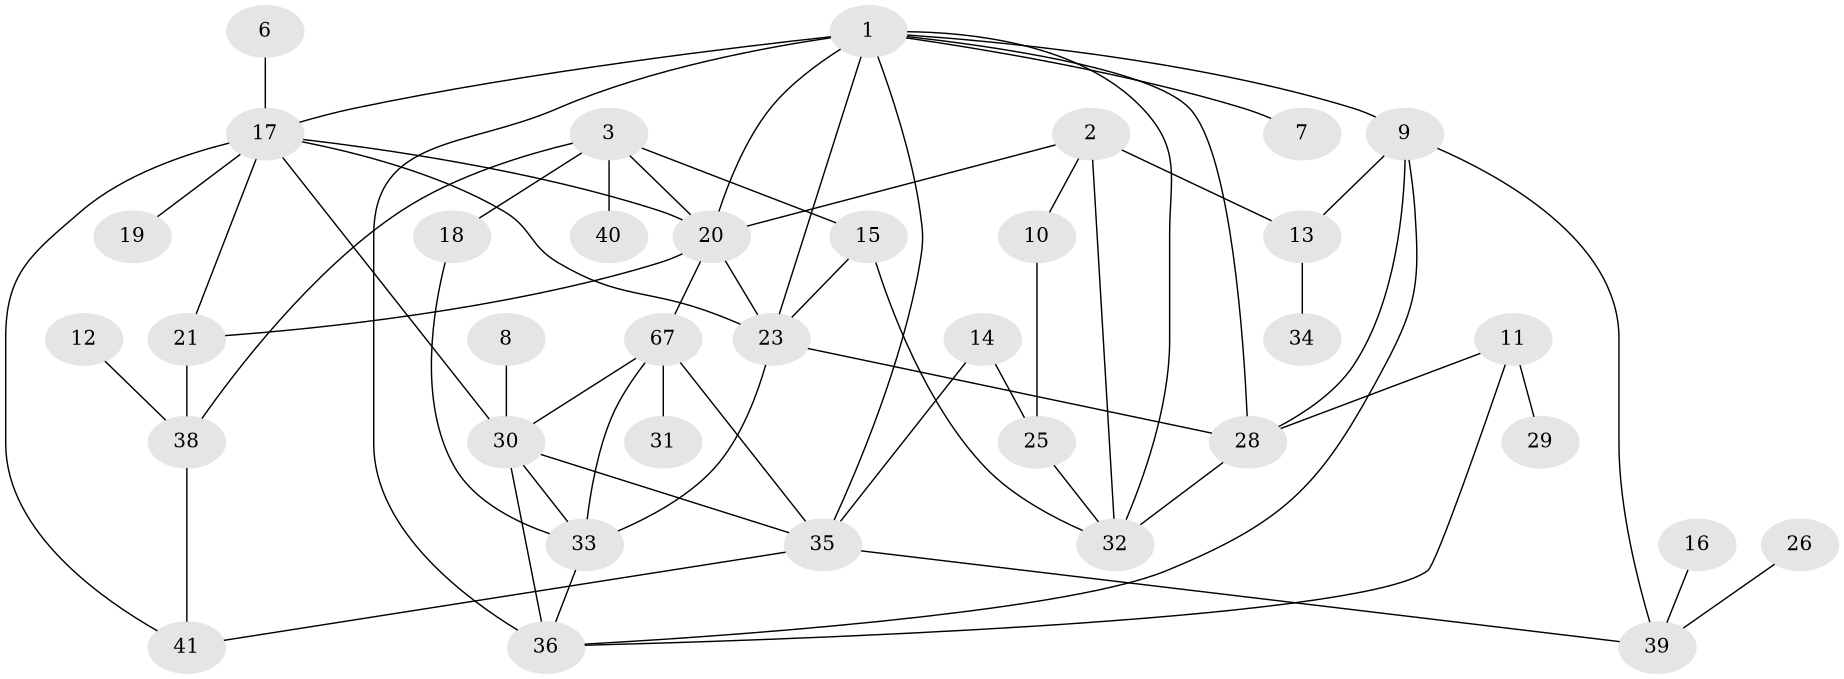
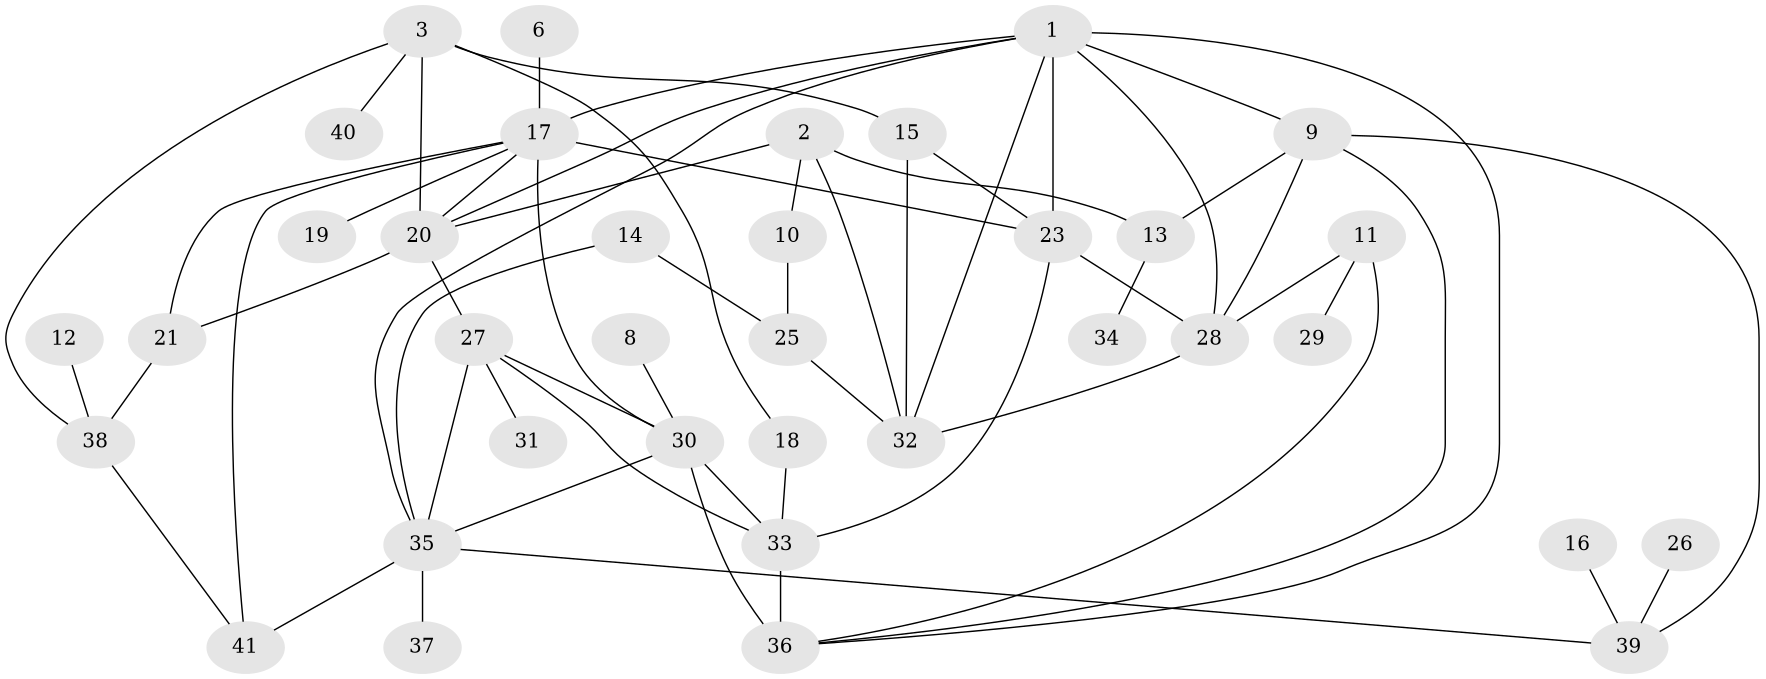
node "7": removed
edge "20" -- "23": removed
node "67": label "67" -> "27"
node "37": added
